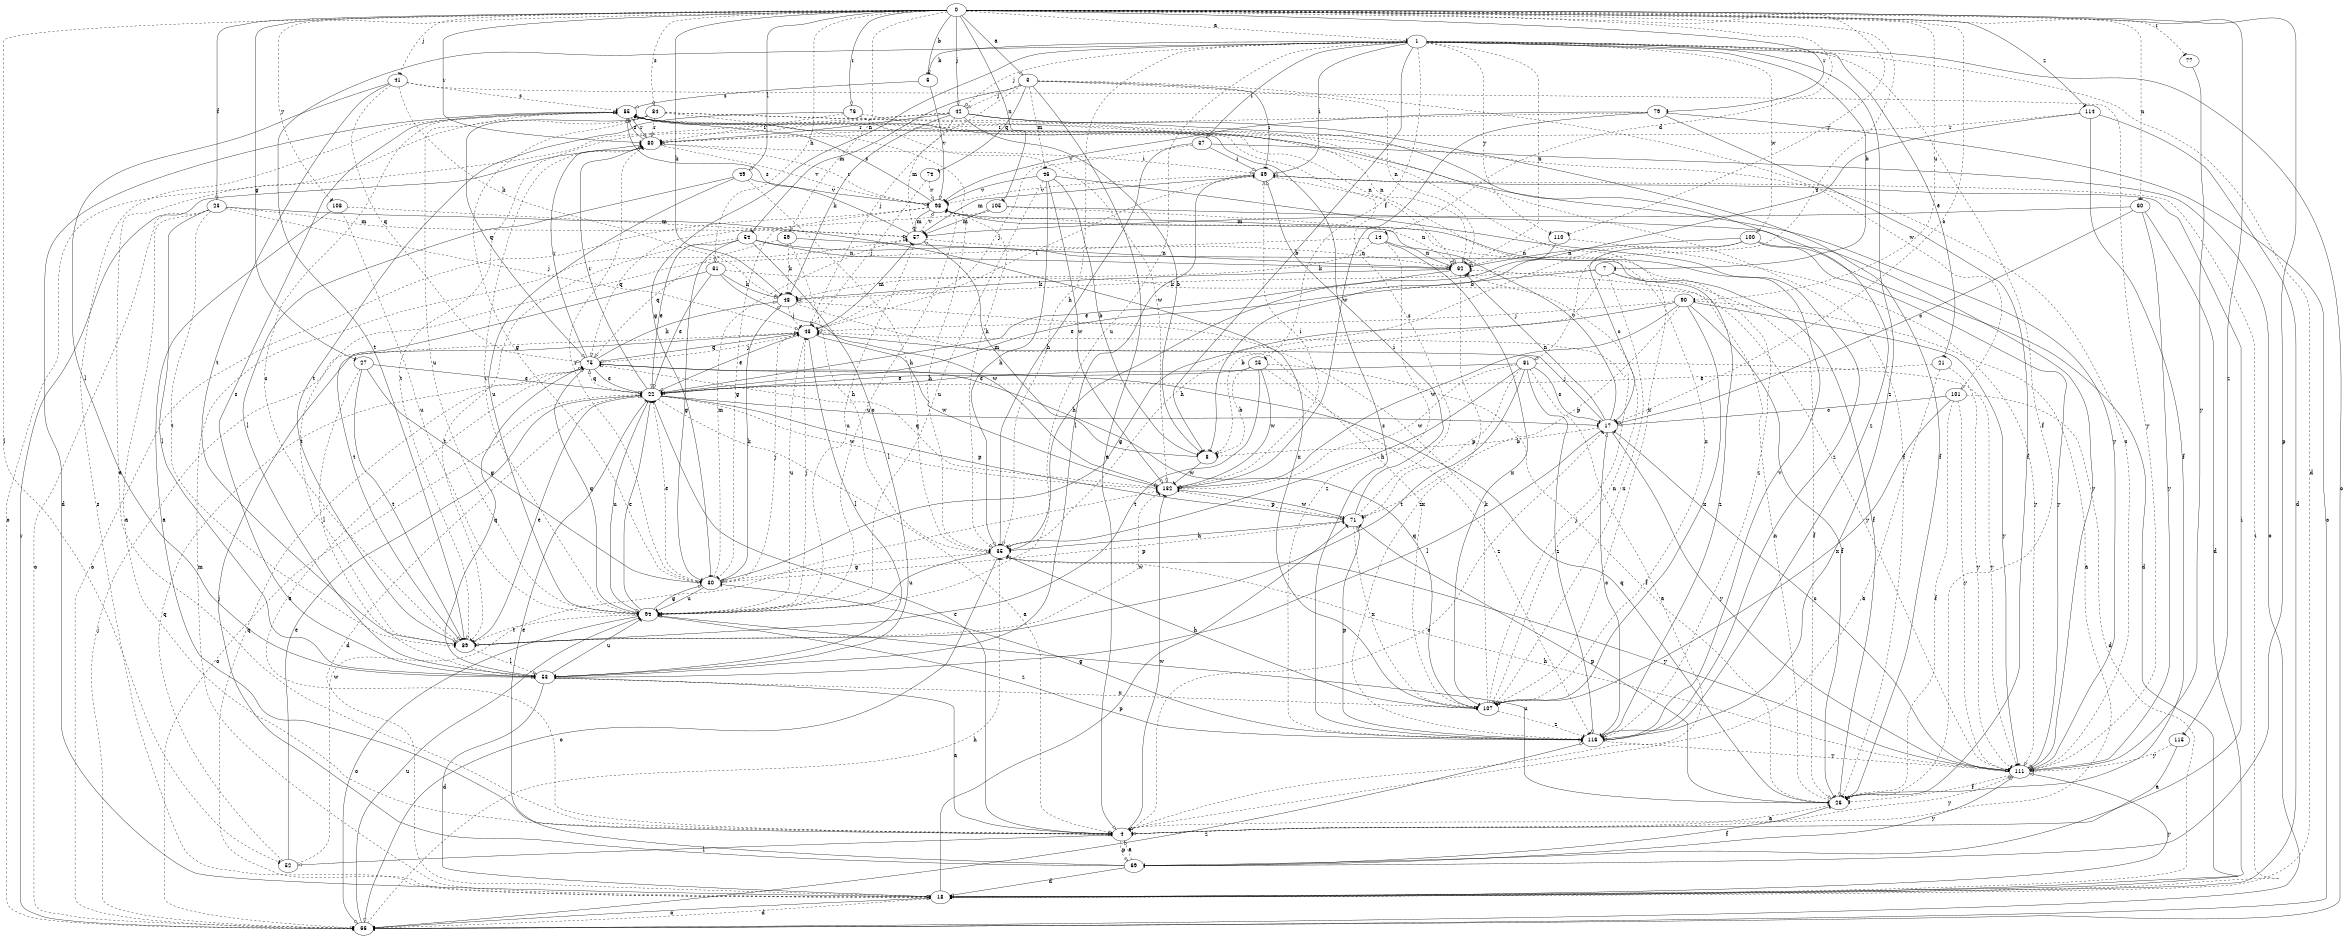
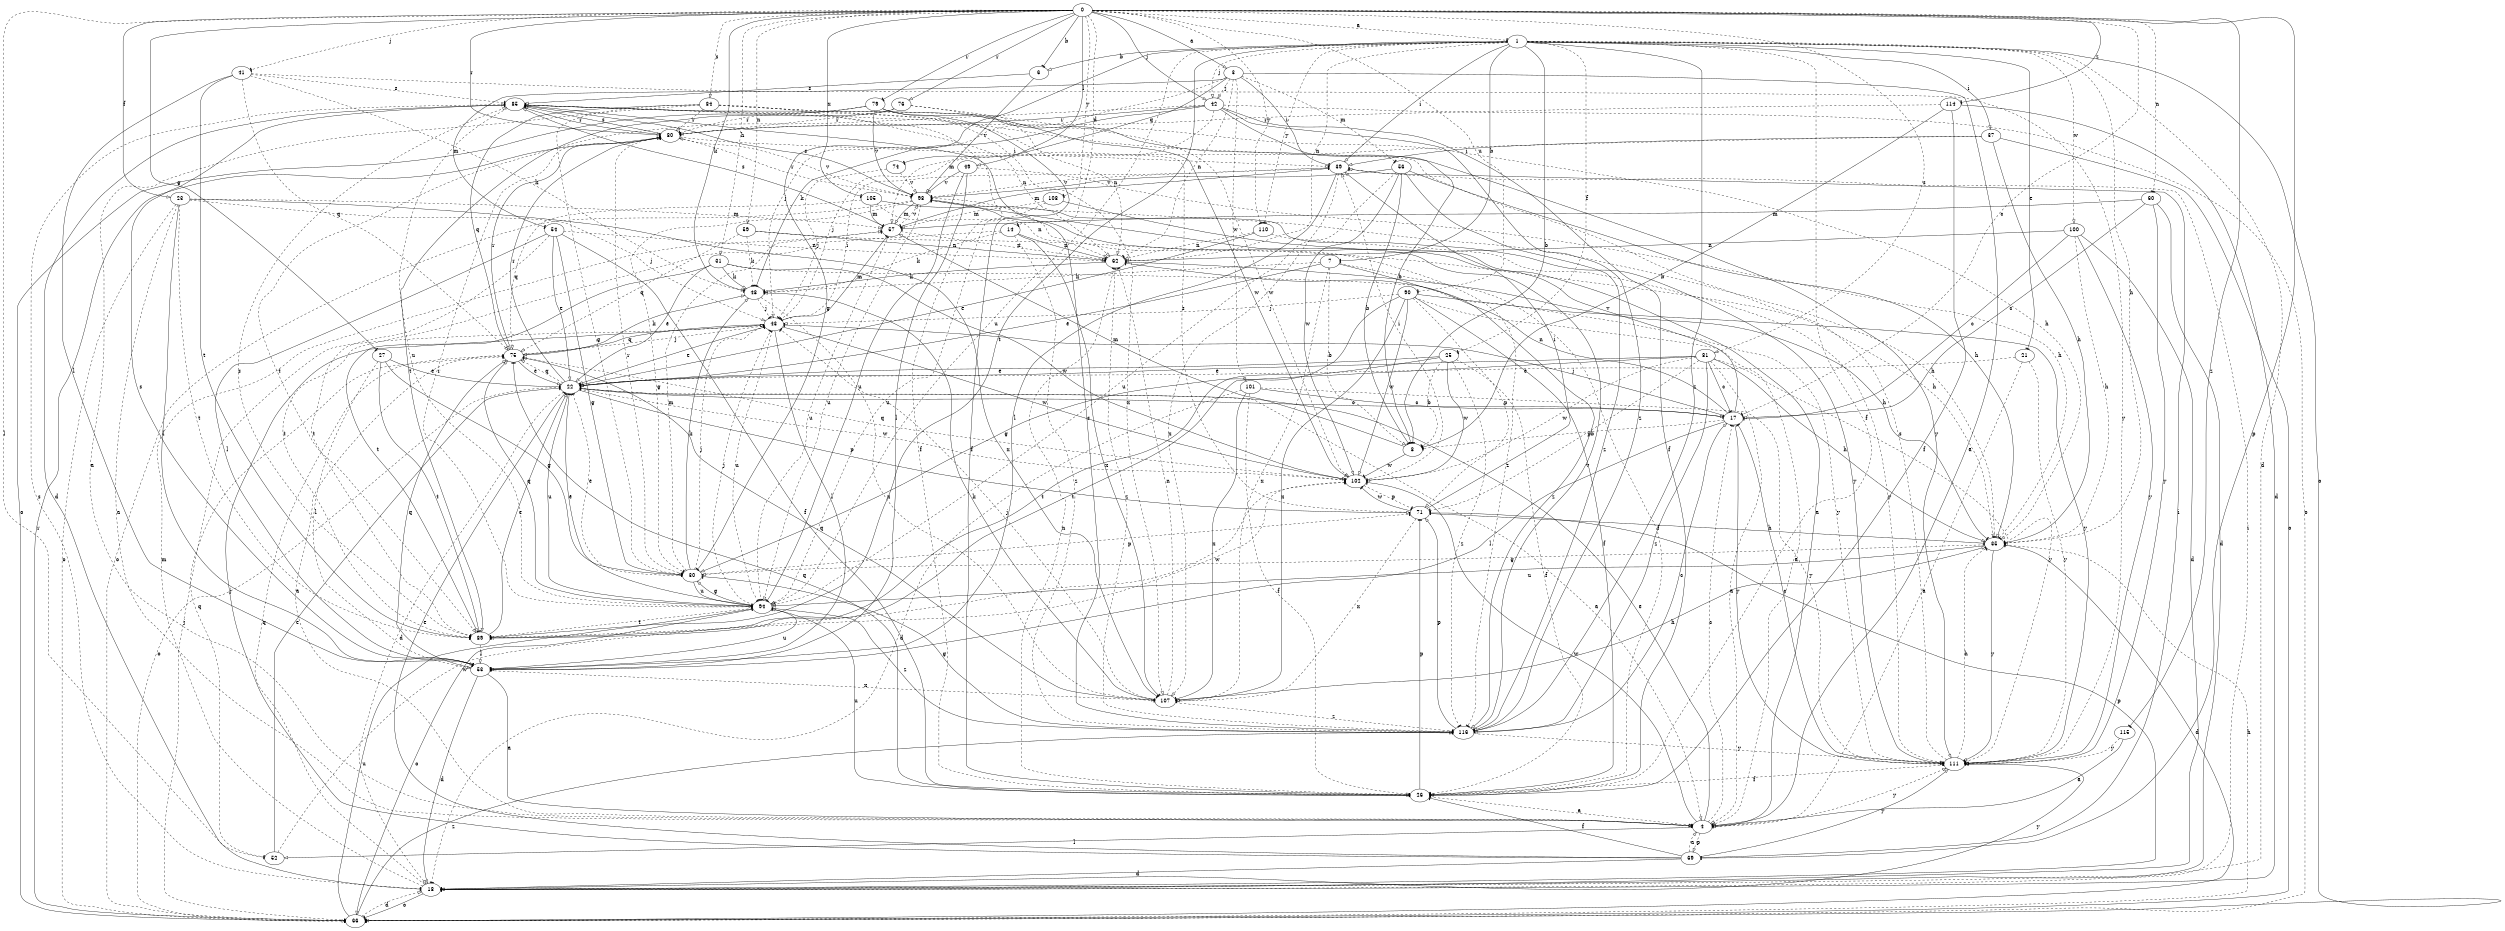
node "77": removed
node "46": label "46" -> "56"
edge "54" -> "62": style solid -> dashed
edge "107" -> "48": style dashed -> solid
node "132": label "132" -> "102"
edge "35" -> "66": label "o" -> "d"
